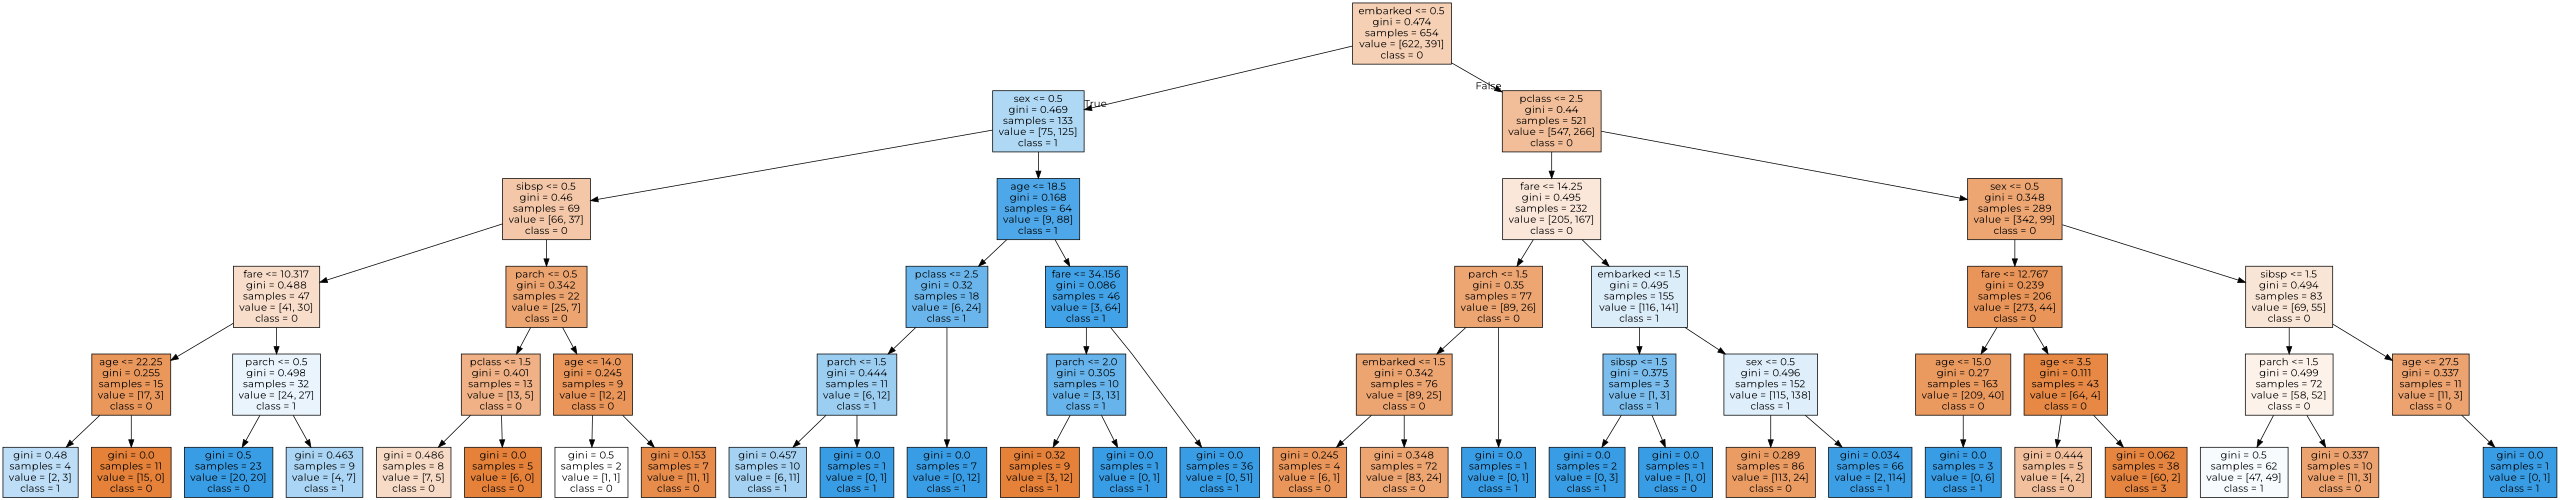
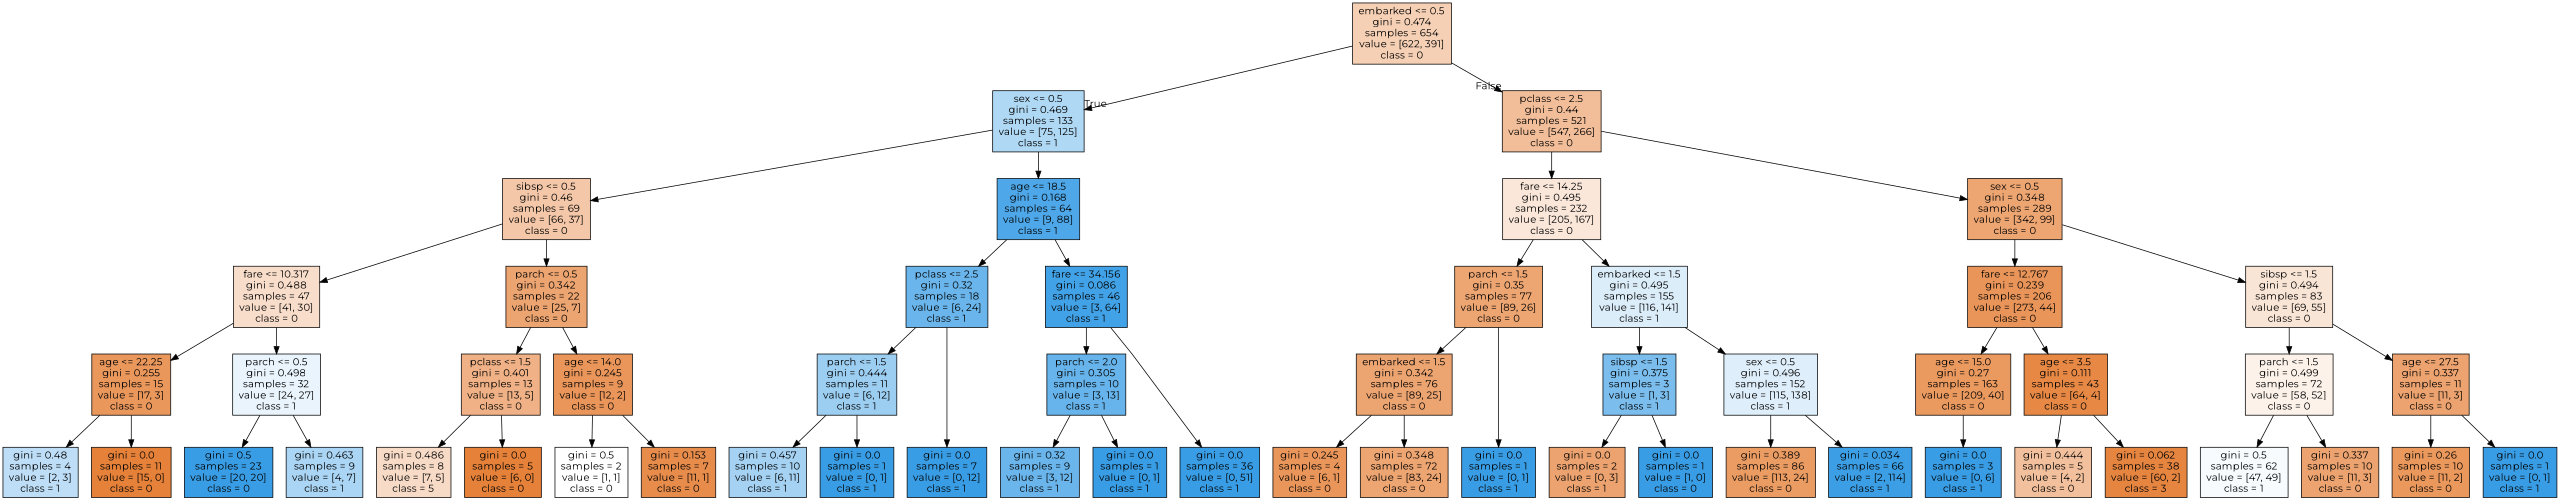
node "gini = 0.486 samples = 8 value = [7, 5] class = 0": label "gini = 0.486 samples = 8 value = [7, 5] class = 0" -> "gini = 0.486 samples = 8 value = [7, 5] class = 5"
node "gini = 0.32 samples = 9 value = [3, 12] class = 1": fillcolor #e58139ff -> #399de5bf
node "gini = 0.0 samples = 2 value = [0, 3] class = 1": fillcolor #399de5ff -> #e58139b9
node "gini = 0.289 samples = 86 value = [113, 24] class = 0": label "gini = 0.289 samples = 86 value = [113, 24] class = 0" -> "gini = 0.389 samples = 86 value = [113, 24] class = 0"
node "gini = 0.26 samples = 10 value = [11, 2] class = 0": added
